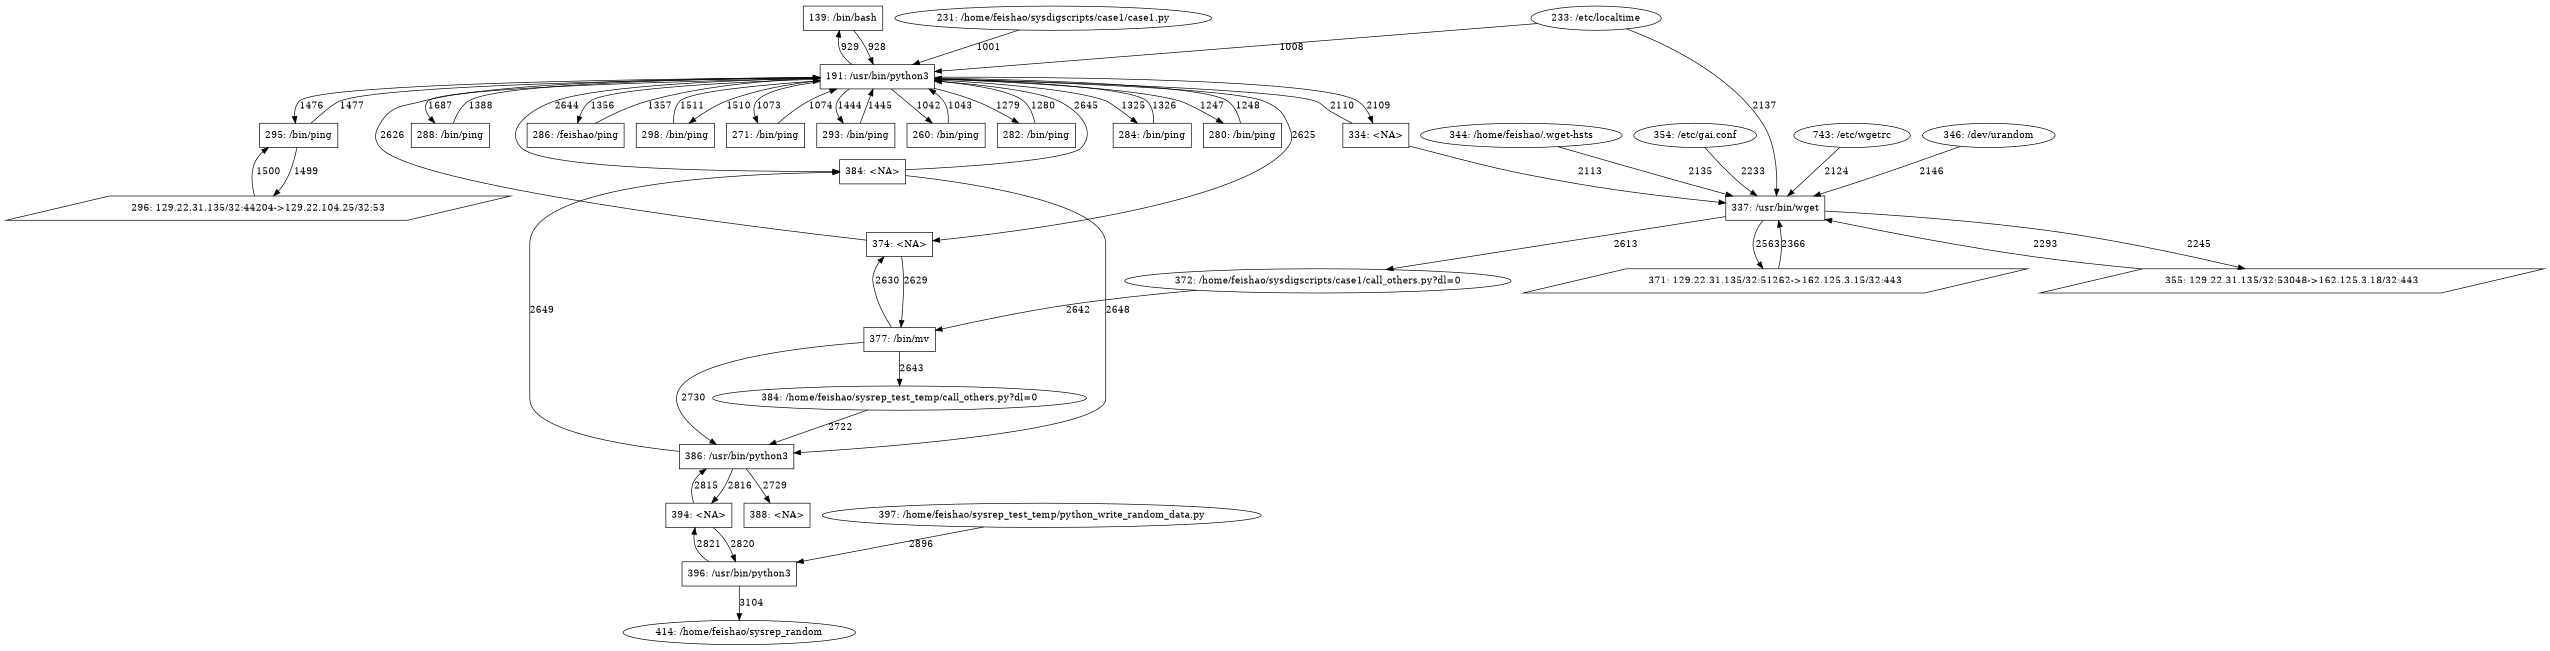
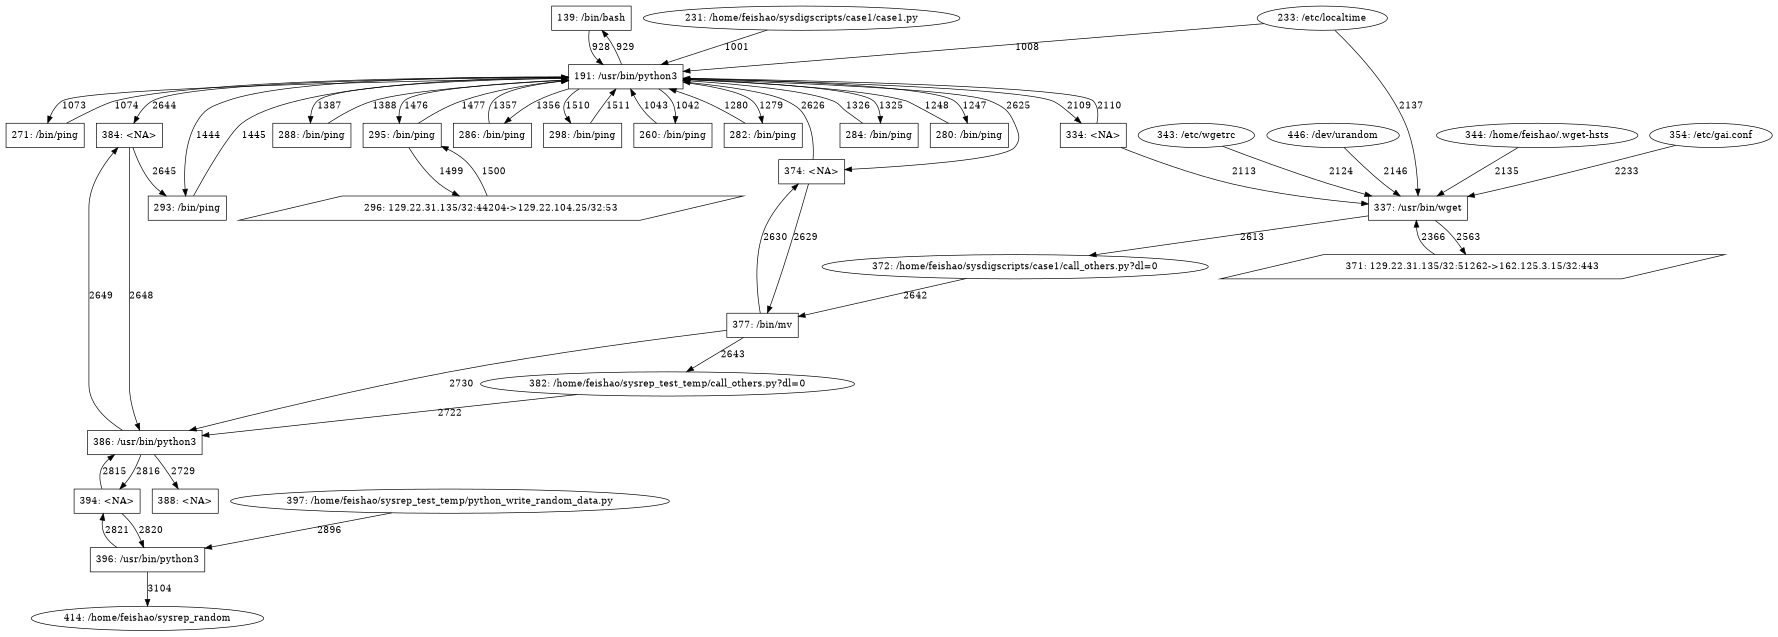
edge "191: /usr/bin/python3" -> "288: /bin/ping": label "1687" -> "1387"
node "286: /feishao/ping": label "286: /feishao/ping" -> "286: /bin/ping"
node "743: /etc/wgetrc": label "743: /etc/wgetrc" -> "343: /etc/wgetrc"
node "346: /dev/urandom": label "346: /dev/urandom" -> "446: /dev/urandom"
edge "384: <NA>" -> "191: /usr/bin/python3": now "384: <NA>" -> "293: /bin/ping"
node "355: 129.22.31.135/32:53048->162.125.3.18/32:443": removed
node "384: /home/feishao/sysrep_test_temp/call_others.py?dl=0": label "384: /home/feishao/sysrep_test_temp/call_others.py?dl=0" -> "382: /home/feishao/sysrep_test_temp/call_others.py?dl=0"
